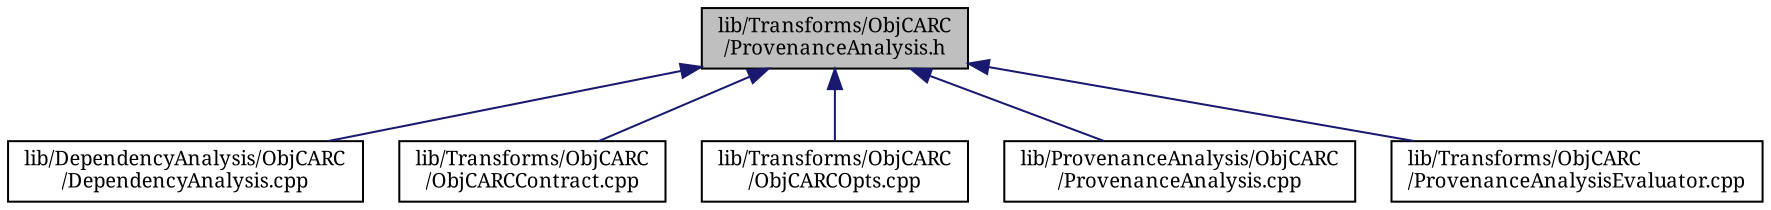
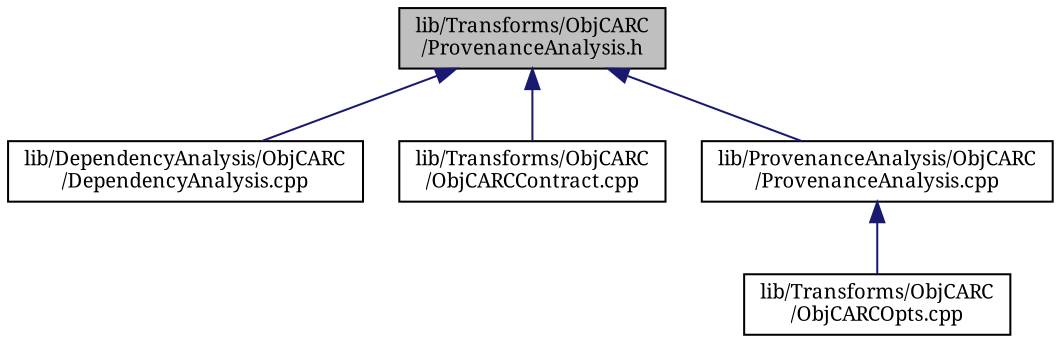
edge "lib/Transforms/ObjCARC /ObjCARCOpts.cpp" -> "lib/Transforms/ObjCARC /ProvenanceAnalysis.h": now "lib/Transforms/ObjCARC /ObjCARCOpts.cpp" -> "lib/ProvenanceAnalysis/ObjCARC /ProvenanceAnalysis.cpp"
node "lib/Transforms/ObjCARC /ProvenanceAnalysisEvaluator.cpp": removed
